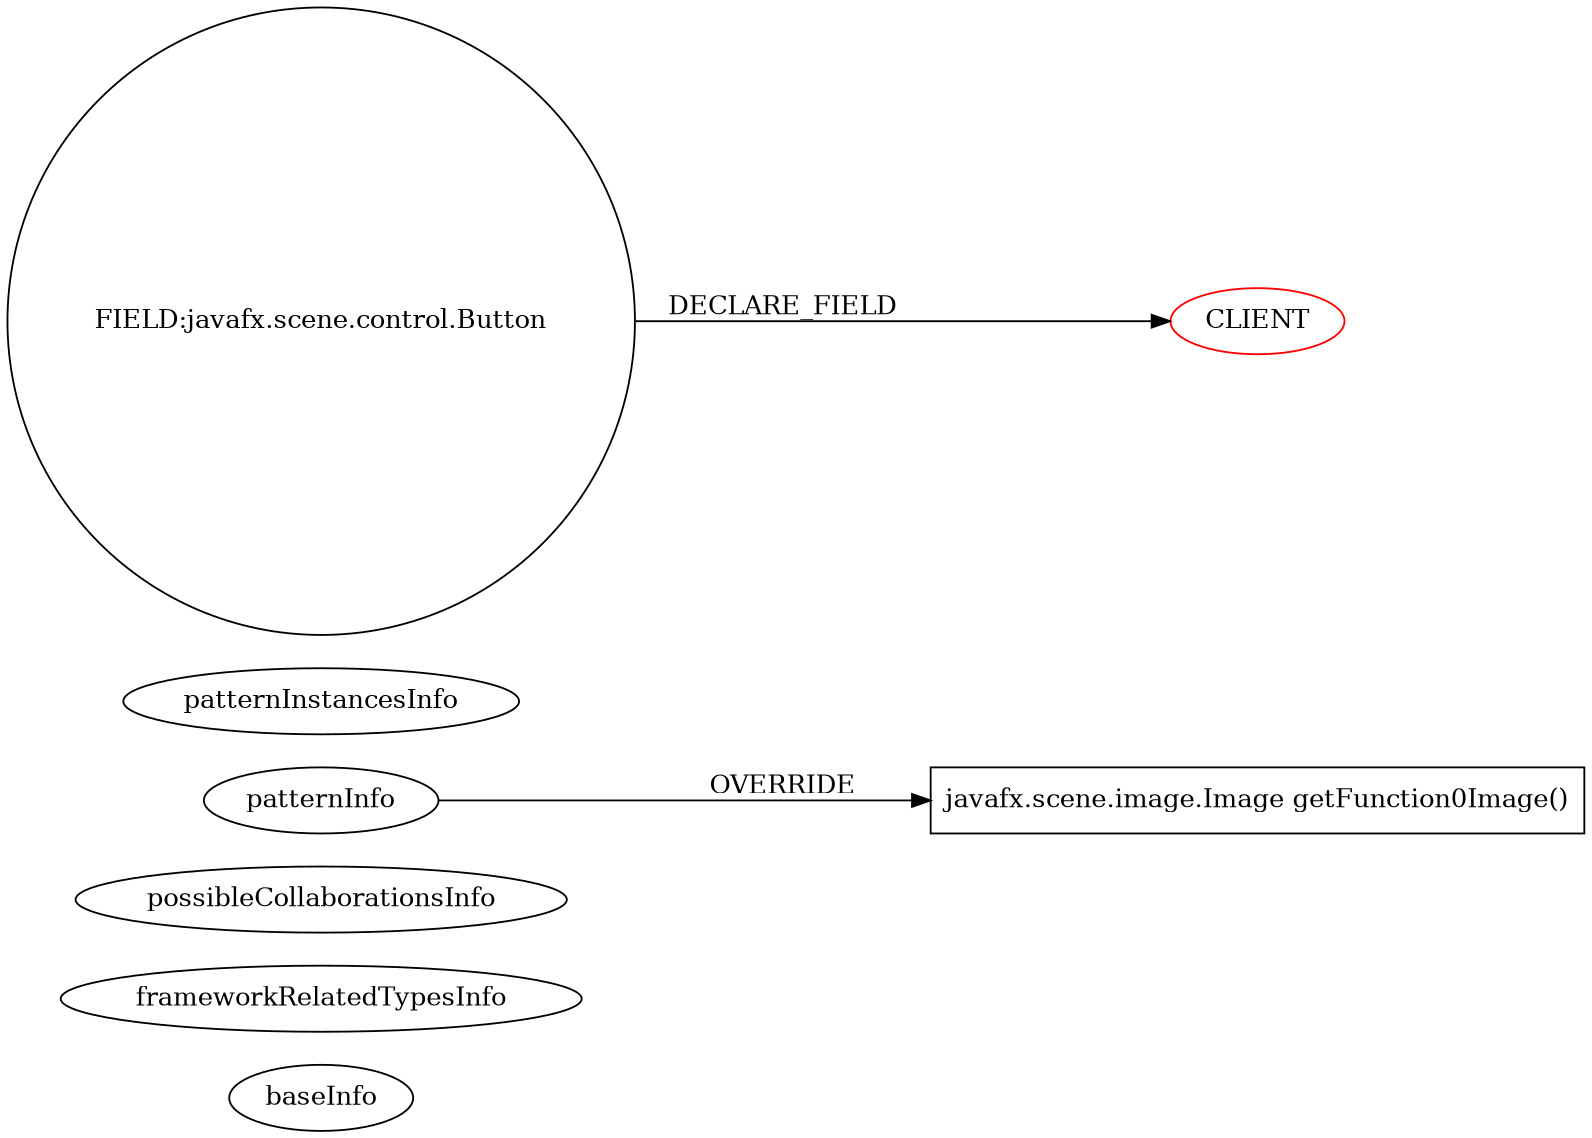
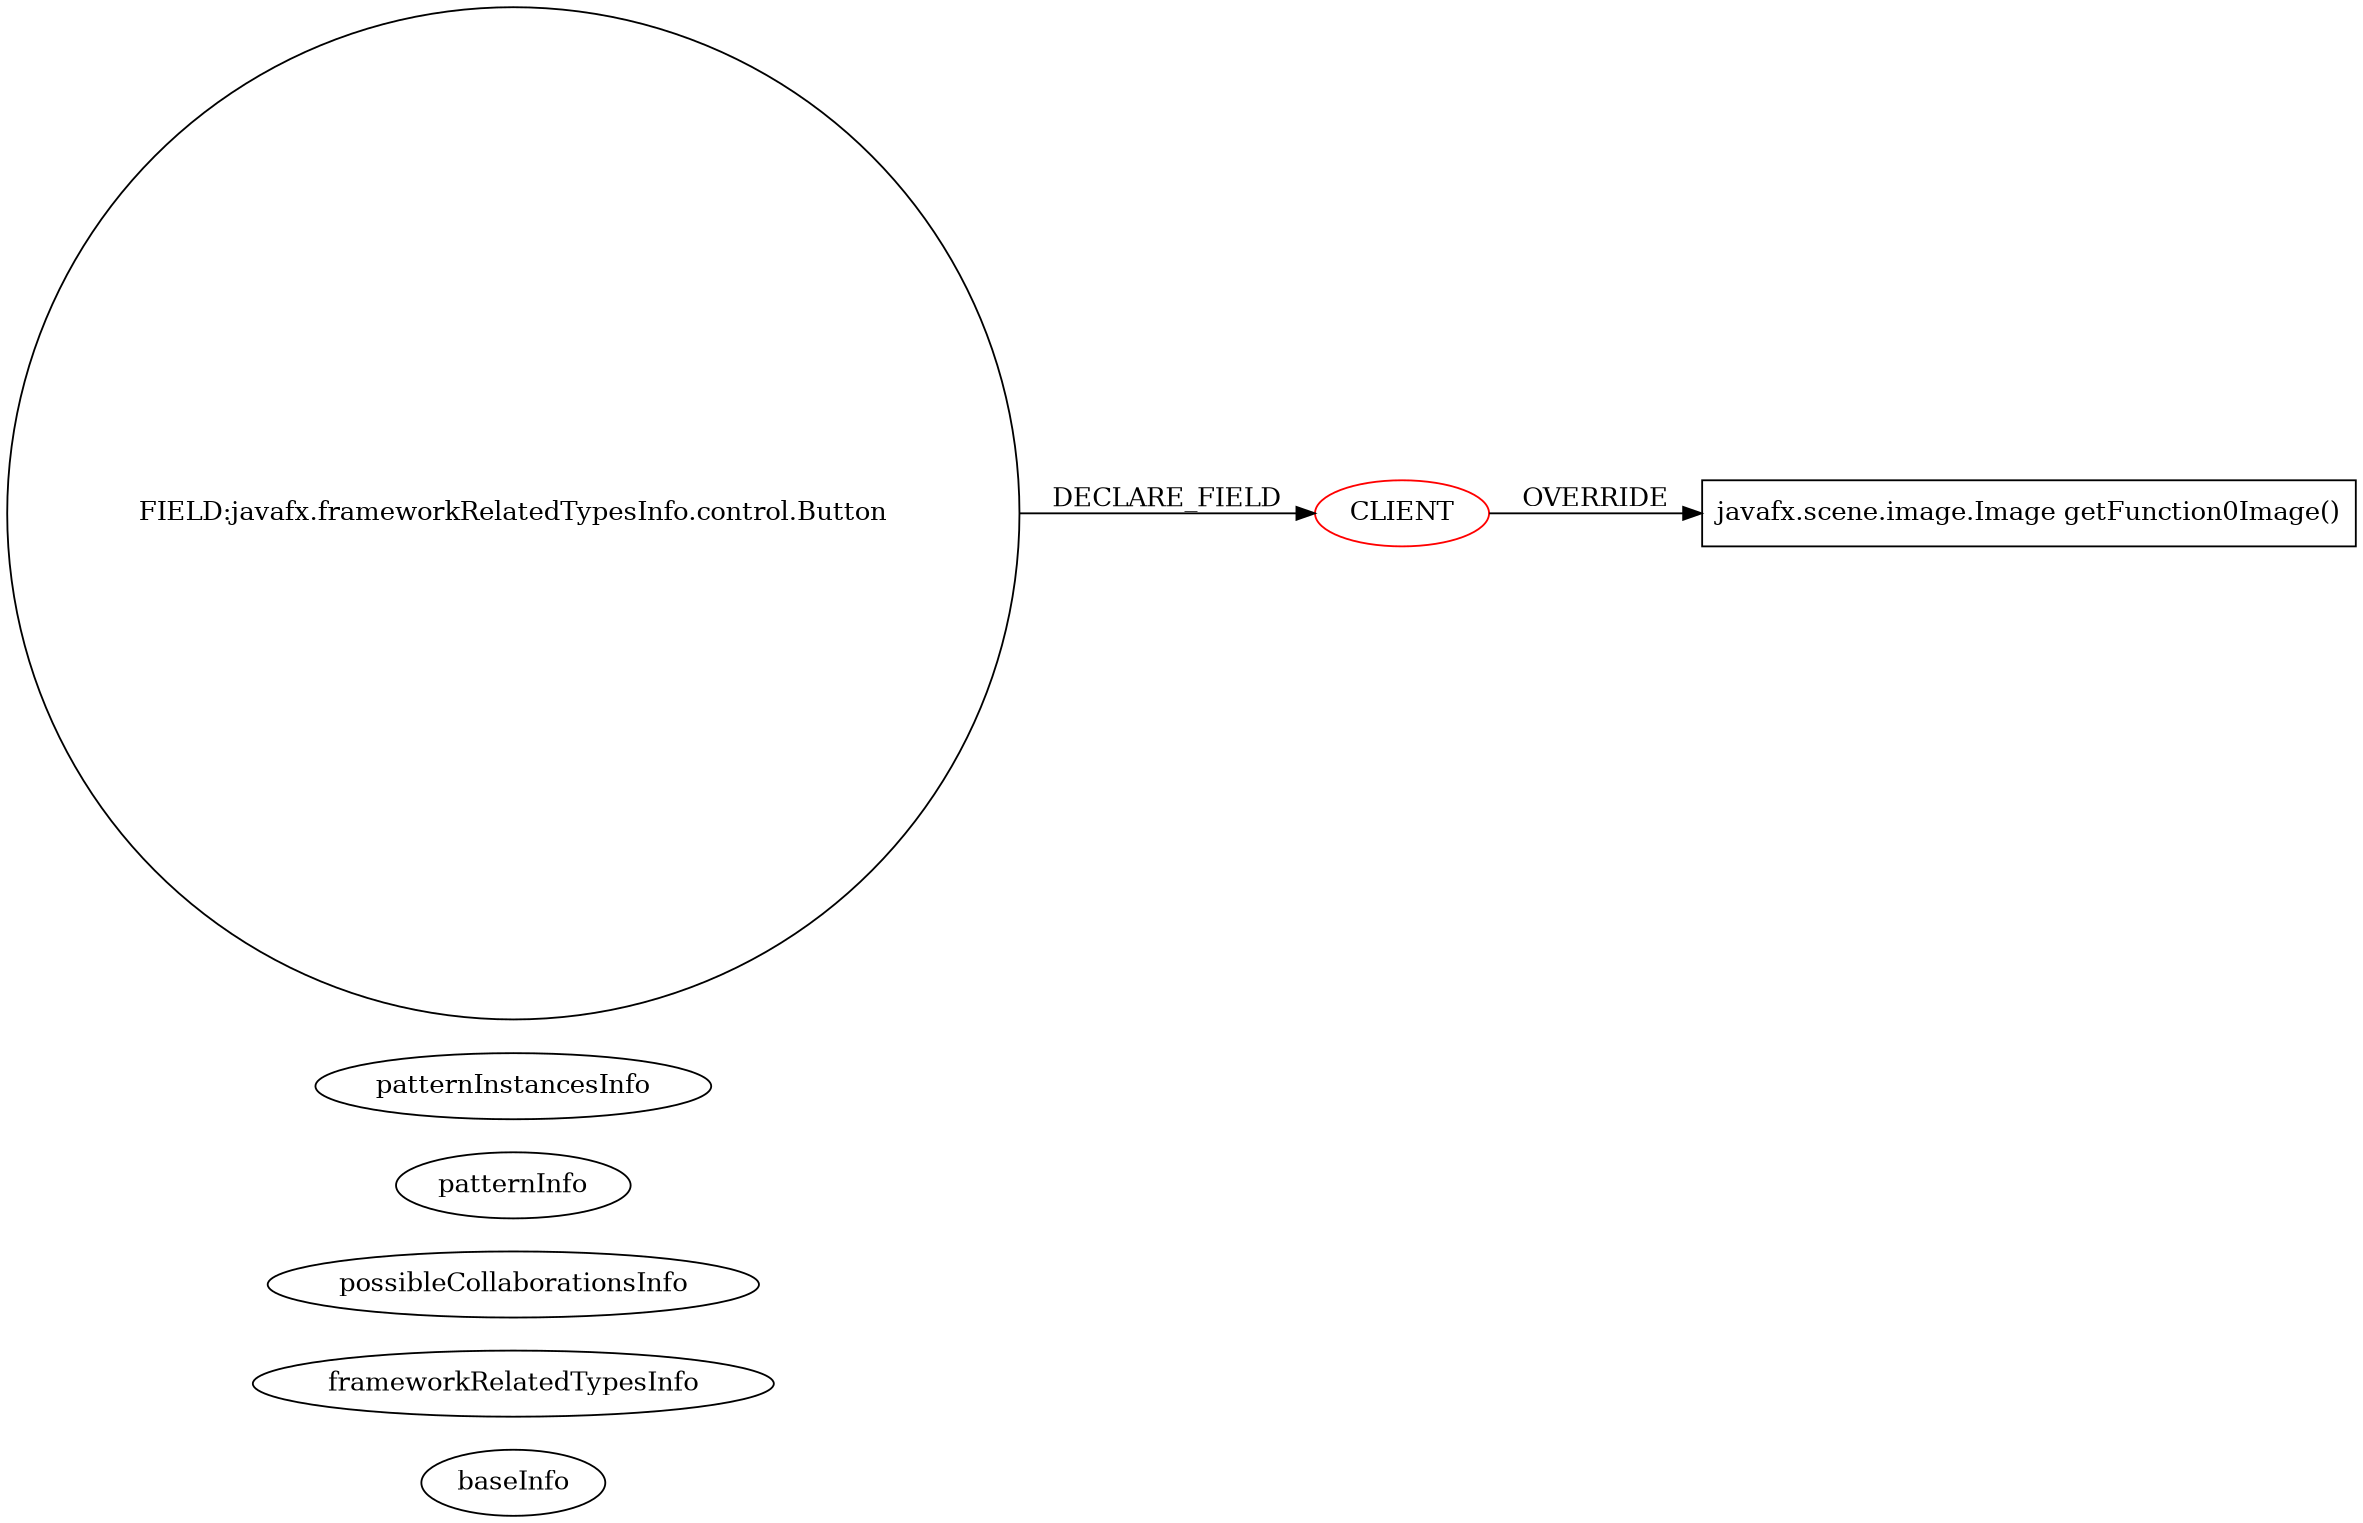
node "FIELD:javafx.scene.control.Button": label "FIELD:javafx.scene.control.Button" -> "FIELD:javafx.frameworkRelatedTypesInfo.control.Button"
edge "patternInfo" -> "javafx.scene.image.Image getFunction0Image()": now "CLIENT" -> "javafx.scene.image.Image getFunction0Image()"
